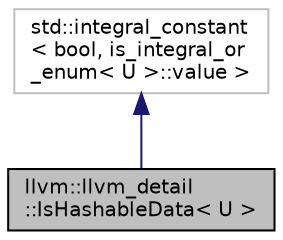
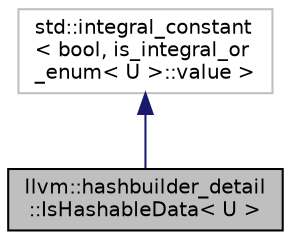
node "llvm::llvm_detail ::IsHashableData< U >": label "llvm::llvm_detail ::IsHashableData< U >" -> "llvm::hashbuilder_detail ::IsHashableData< U >"
